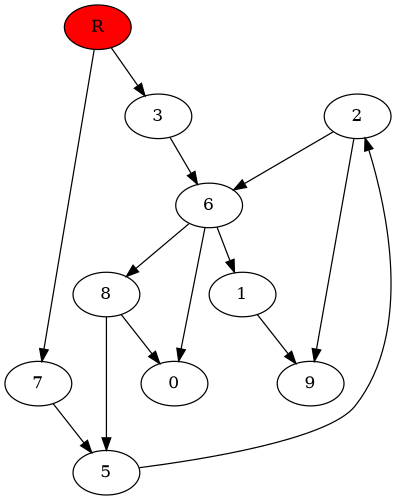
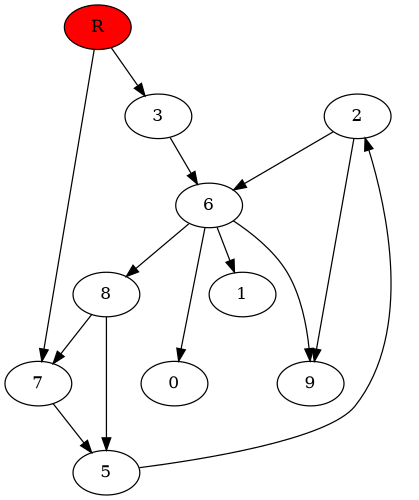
edge "8" -> "0": now "8" -> "7"
edge "1" -> "9": now "6" -> "9"
